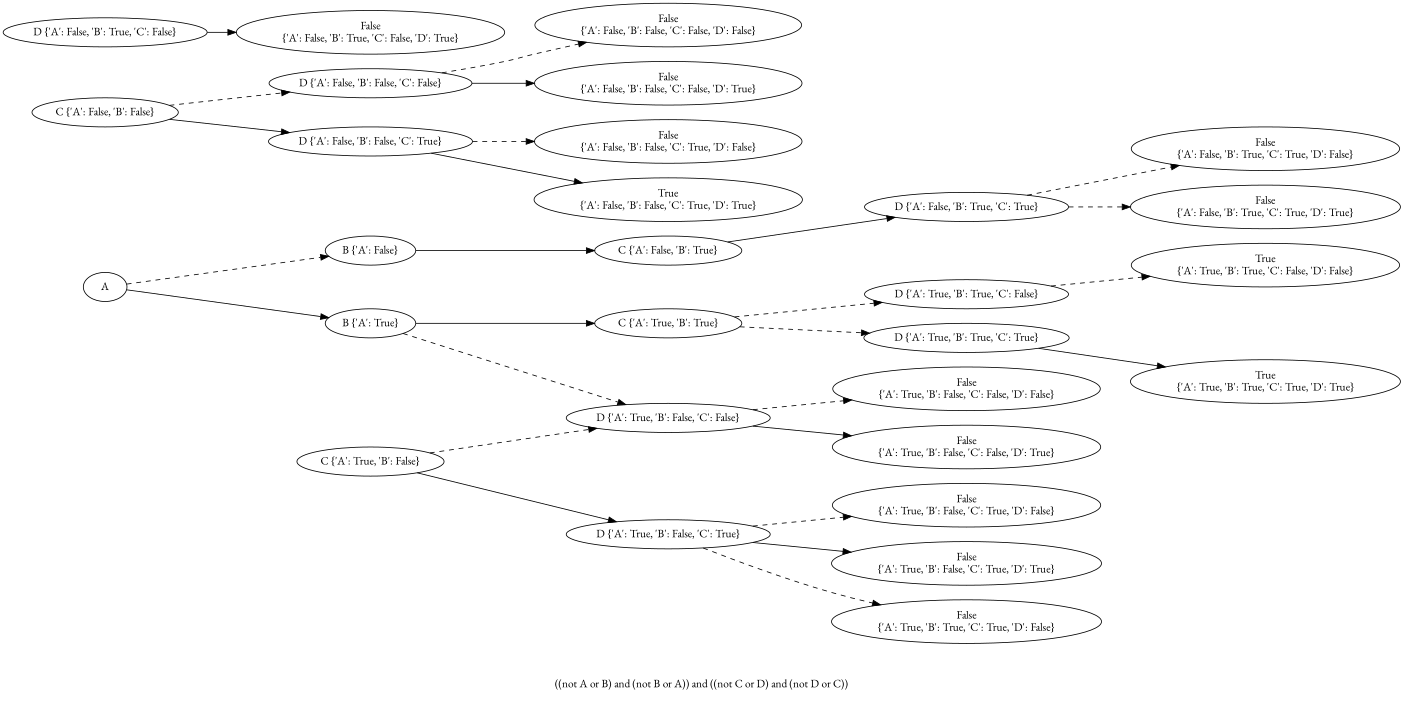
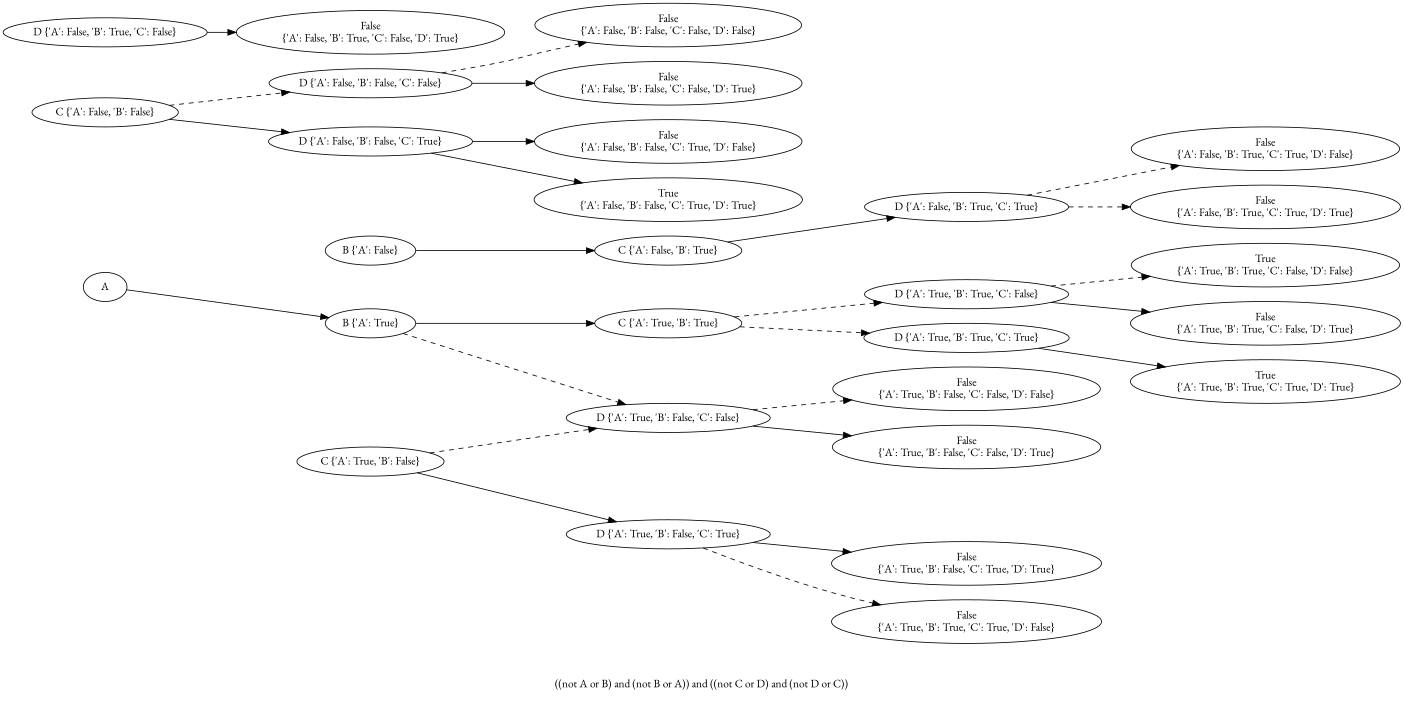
edge "D {'A': False, 'B': False, 'C': True}" -> "False {'A': False, 'B': False, 'C': True, 'D': False}": style dashed -> solid
edge "A" -> "B {'A': False}": removed
node "False {'A': True, 'B': True, 'C': False, 'D': True}": added
node "False {'A': True, 'B': False, 'C': True, 'D': False}": removed
